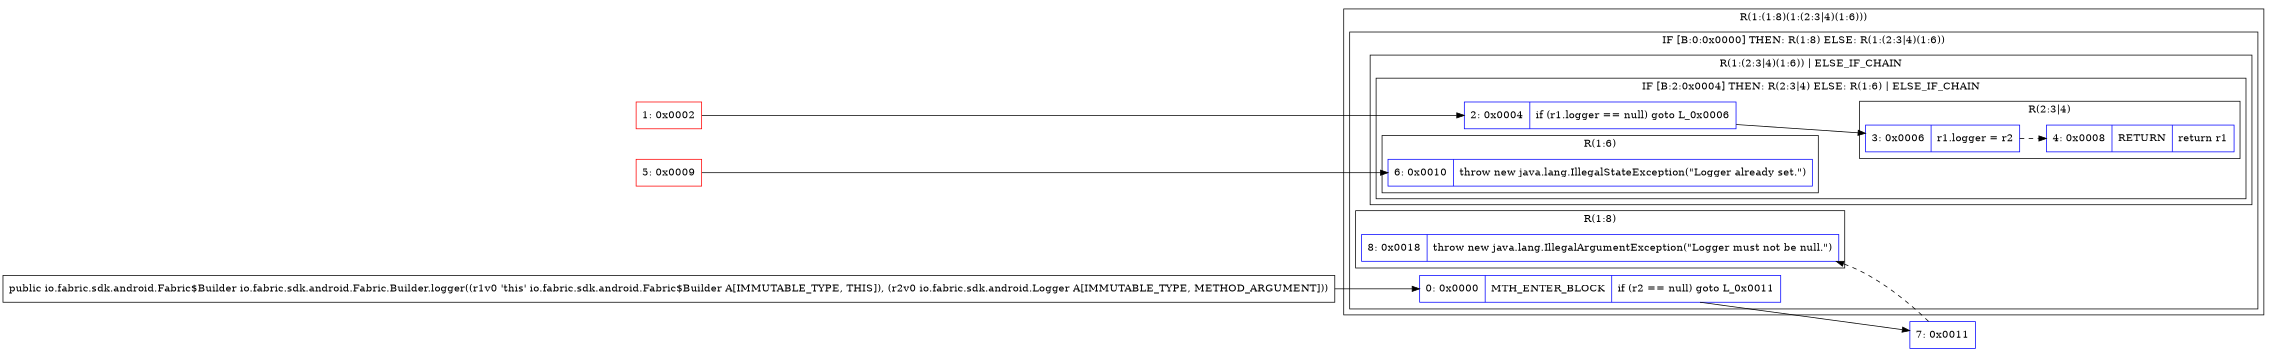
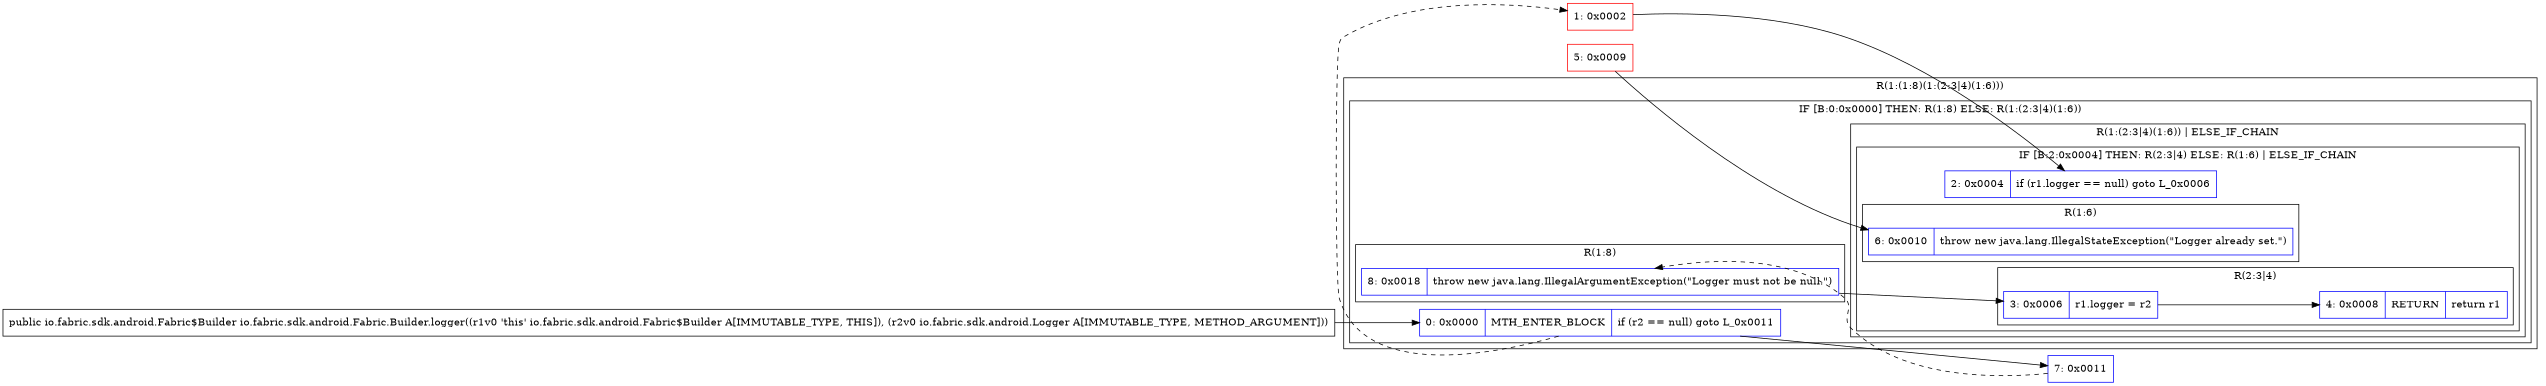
edge "2: 0x0004" -> "3: 0x0006": now "8: 0x0018" -> "3: 0x0006"
edge "3: 0x0006" -> "4: 0x0008": style dashed -> solid
edge "0: 0x0000" -> "1: 0x0002": added
